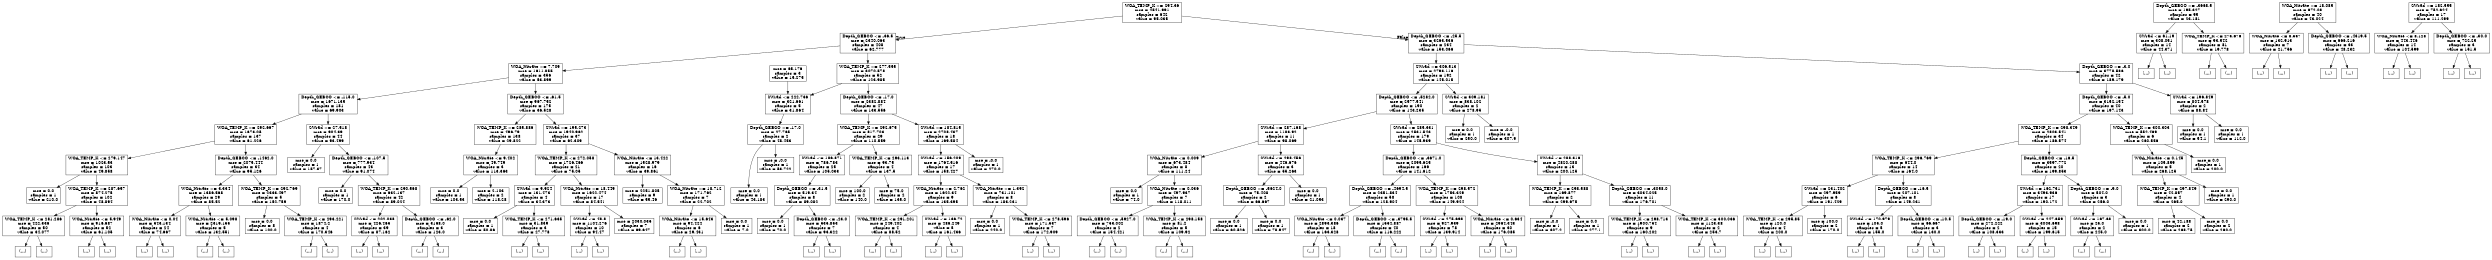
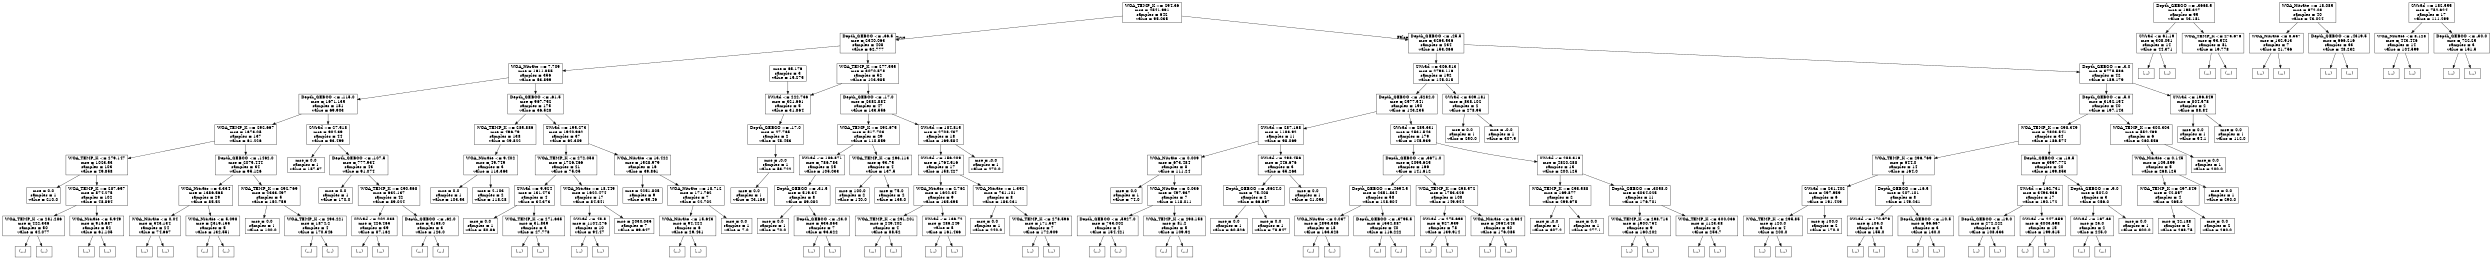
edge "Depth_GEBCO <= -17.0 mse = 27.765 samples = 2 value = 48.453" -> "mse = 0.0 samples = 1 value = 43.183": now "mse = -0.0 samples = 1 value = 53.722" -> "mse = 0.0 samples = 1 value = 43.183"
node "mse = 0.0 samples = 8 value = 100.0": label "mse = 0.0 samples = 8 value = 100.0" -> "mse = 0.0 samples = 1 value = 100.0"
